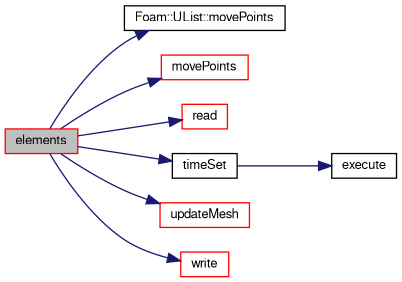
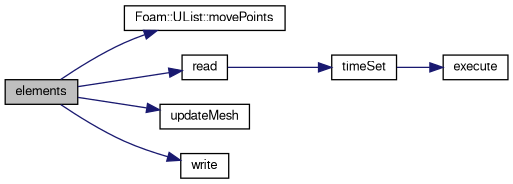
node "movePoints": removed
node "read": color red -> black
node "elements": color red -> black
edge "elements" -> "timeSet": now "read" -> "timeSet"
node "updateMesh": color red -> black
node "write": color red -> black
